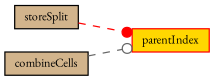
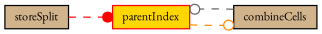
edge "parentIndex" -> "combineCells": added
